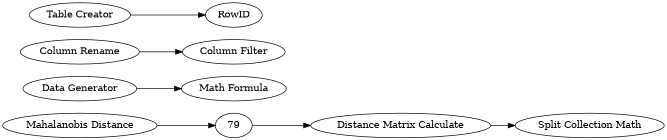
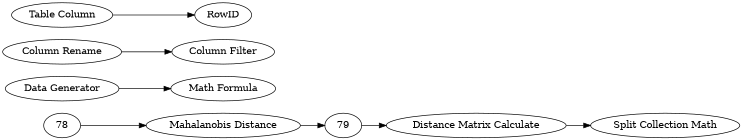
node "Table Creator": label "Table Creator" -> "Table Column"
node "78": added
